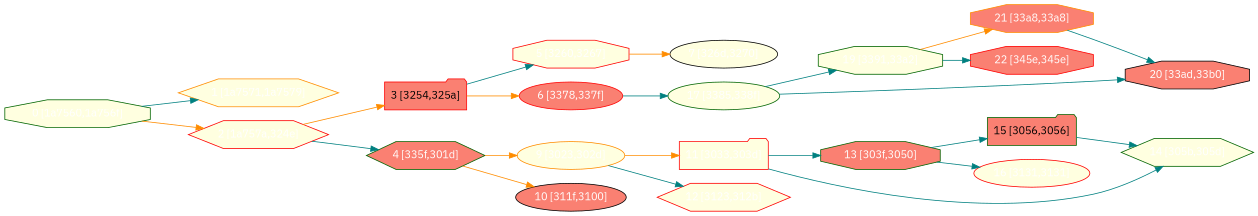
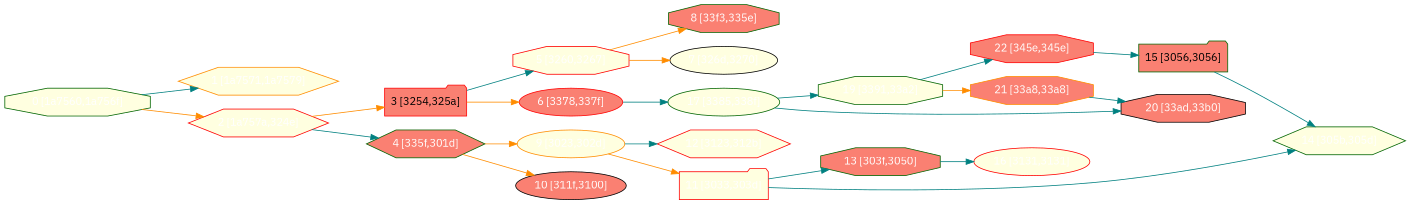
node "8 [33f3,335e]": added
edge "13 [303f,3050]" -> "15 [3056,3056]": now "22 [345e,345e]" -> "15 [3056,3056]"
